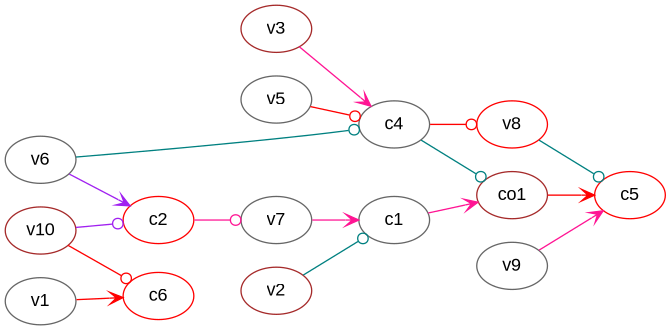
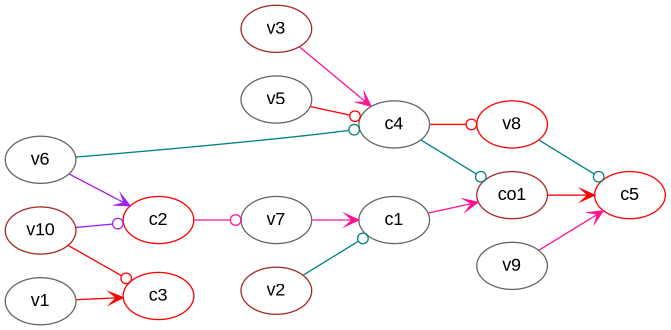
node "c6": label "c6" -> "c3"
